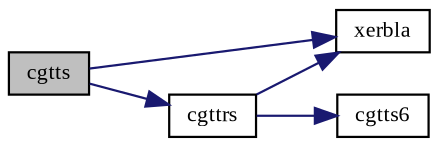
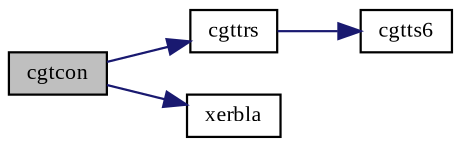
node "cgtts": label "cgtts" -> "cgtcon"
edge "cgttrs" -> "xerbla": removed
